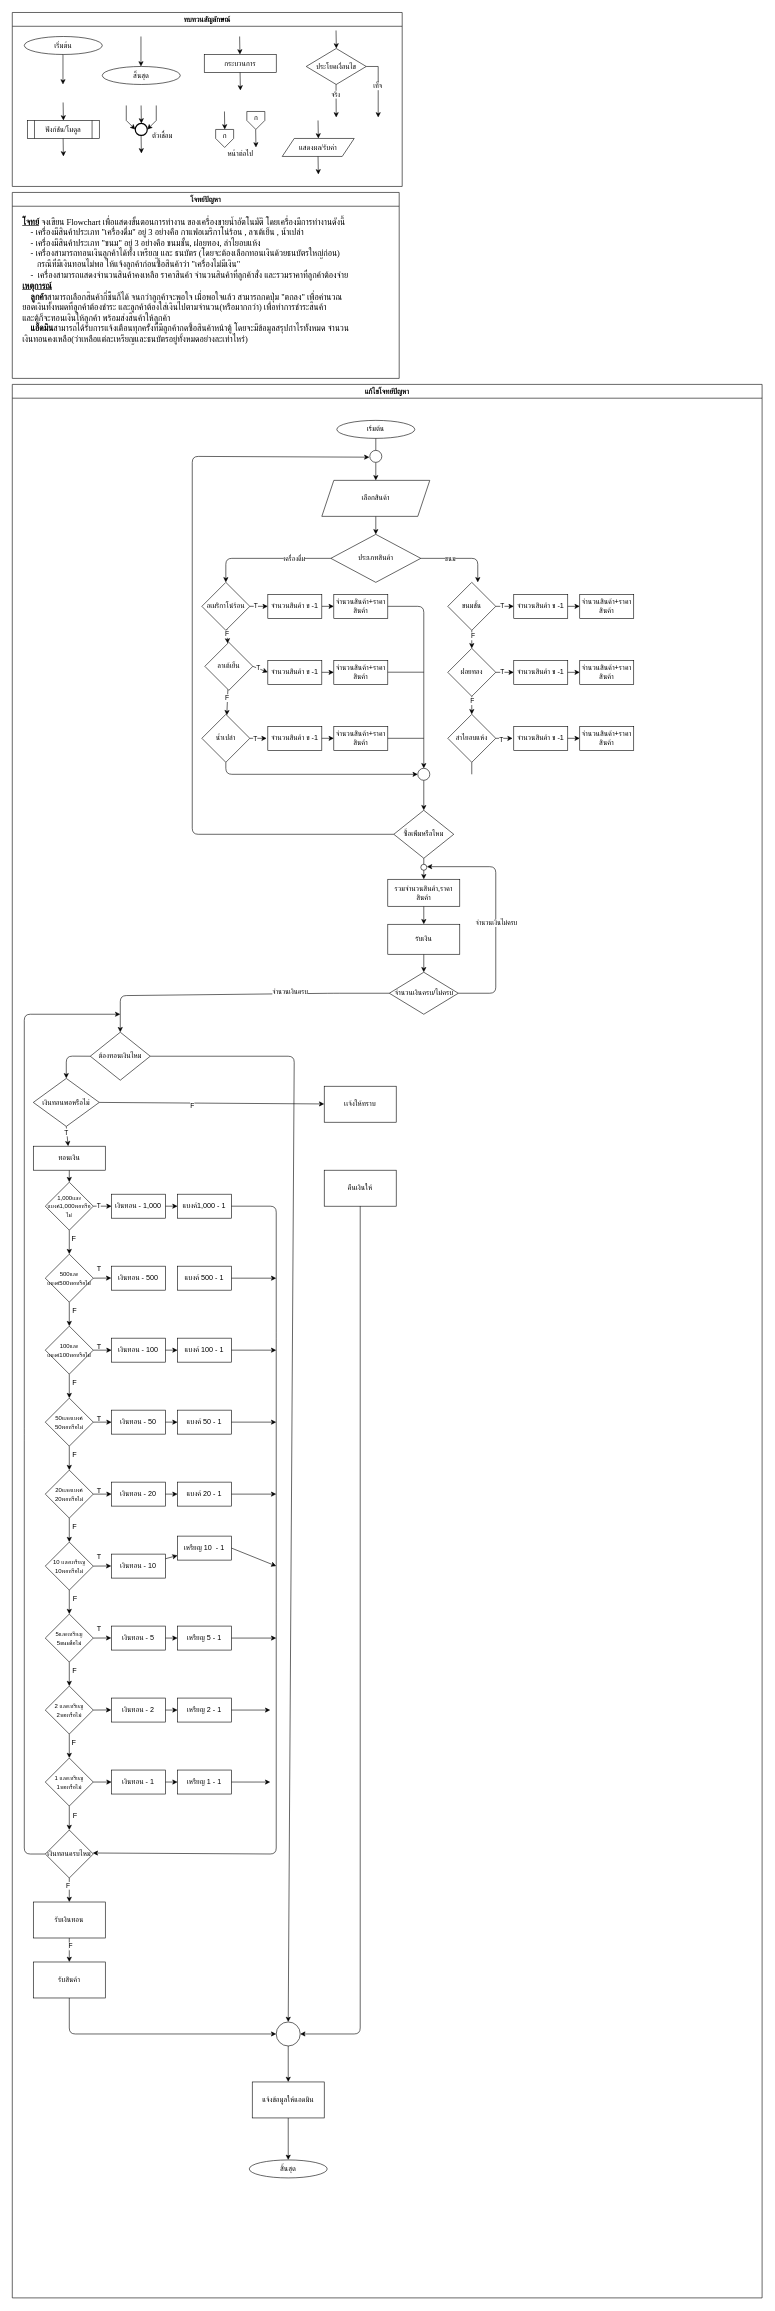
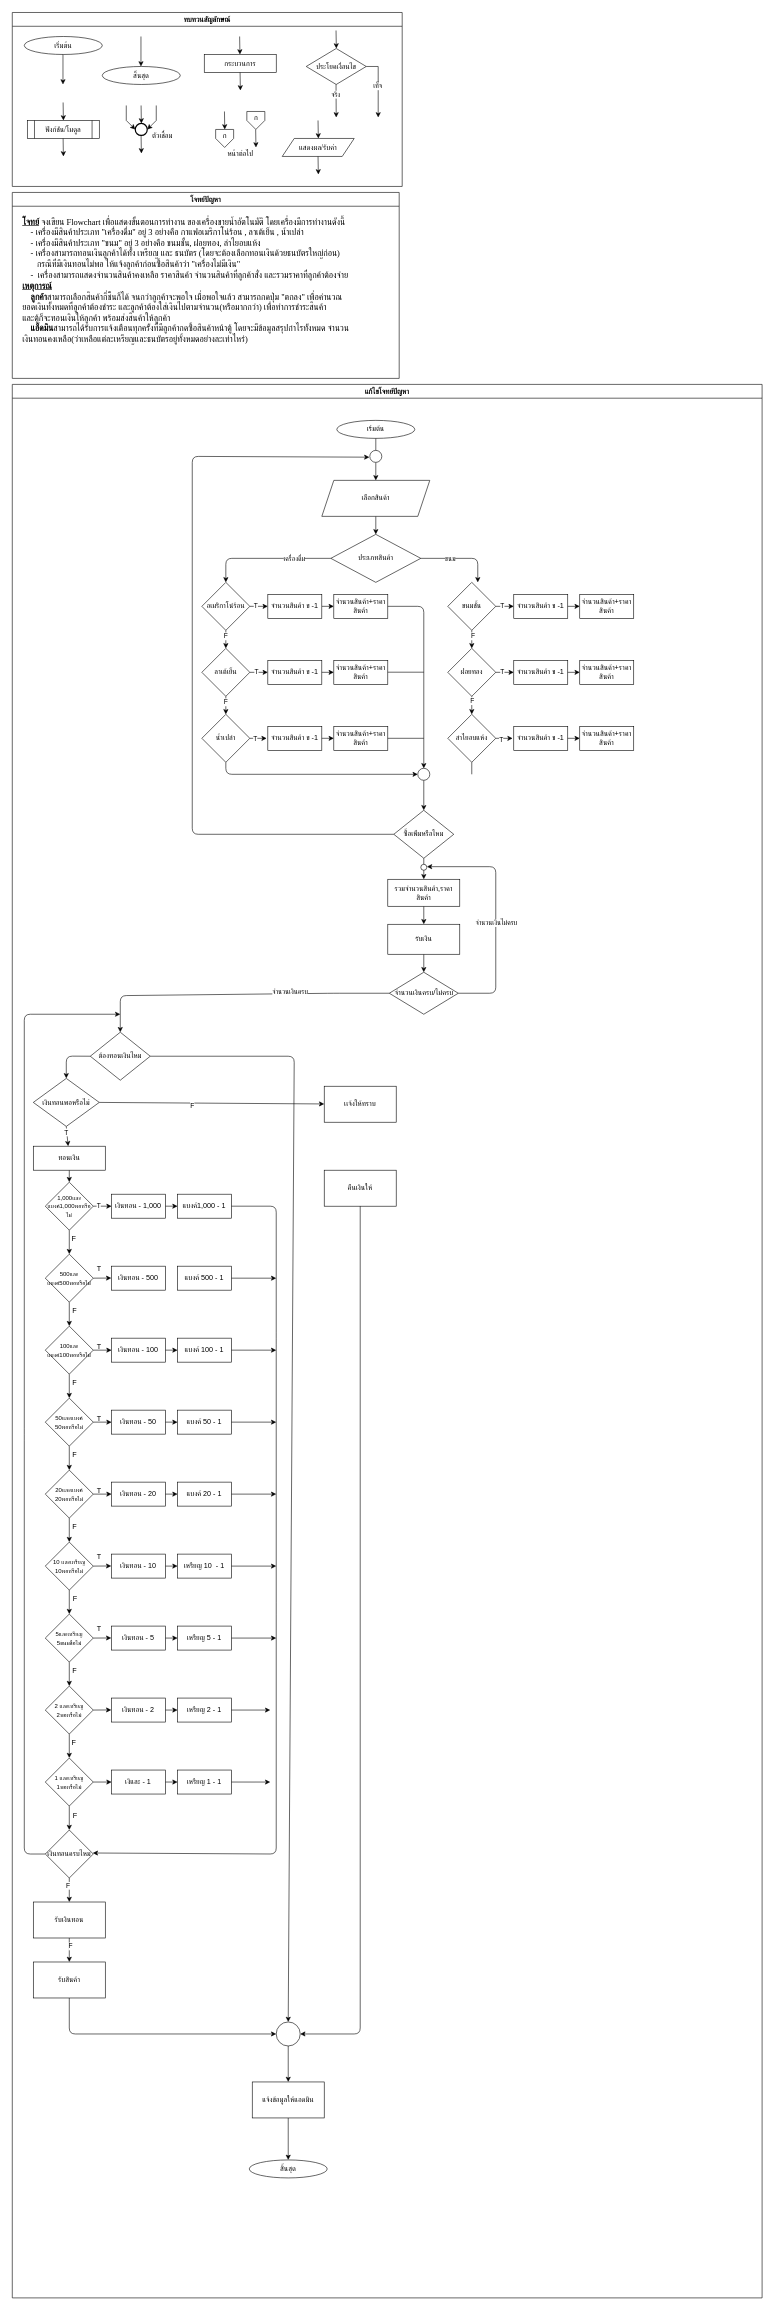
node "ลาเต้เย็น": moved (229, 666) -> (226, 672)
node "เหรียญ 10 - 1": moved (205, 1548) -> (205, 1566)
node "เงินทอน - 1": label "เงินทอน - 1" -> "เงิและ - 1"
